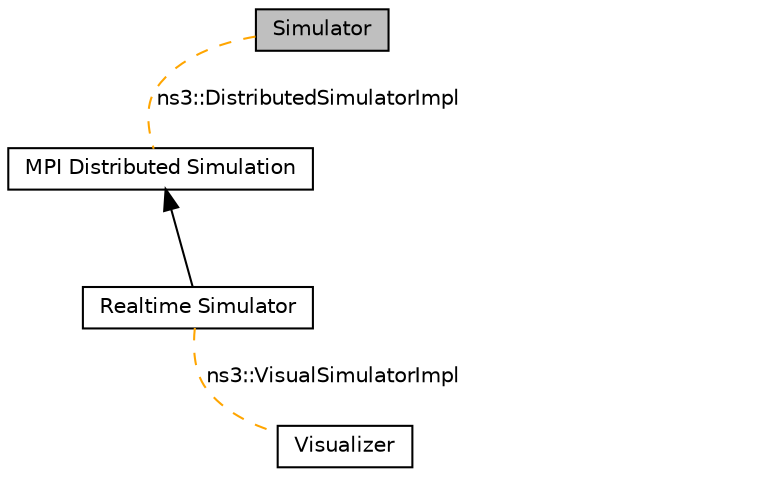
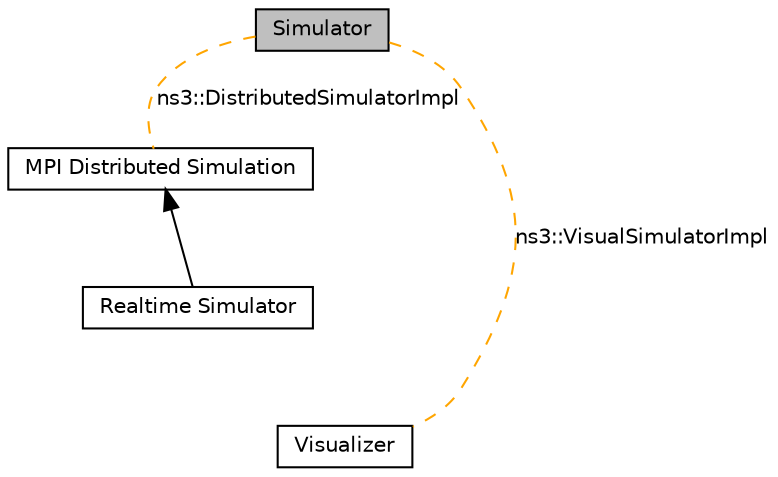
edge "Realtime Simulator" -- "Visualizer": now "Simulator" -- "Visualizer"
